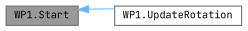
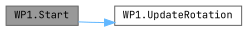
edge "WP1.UpdateRotation" -> "WP1.Start": reversed
